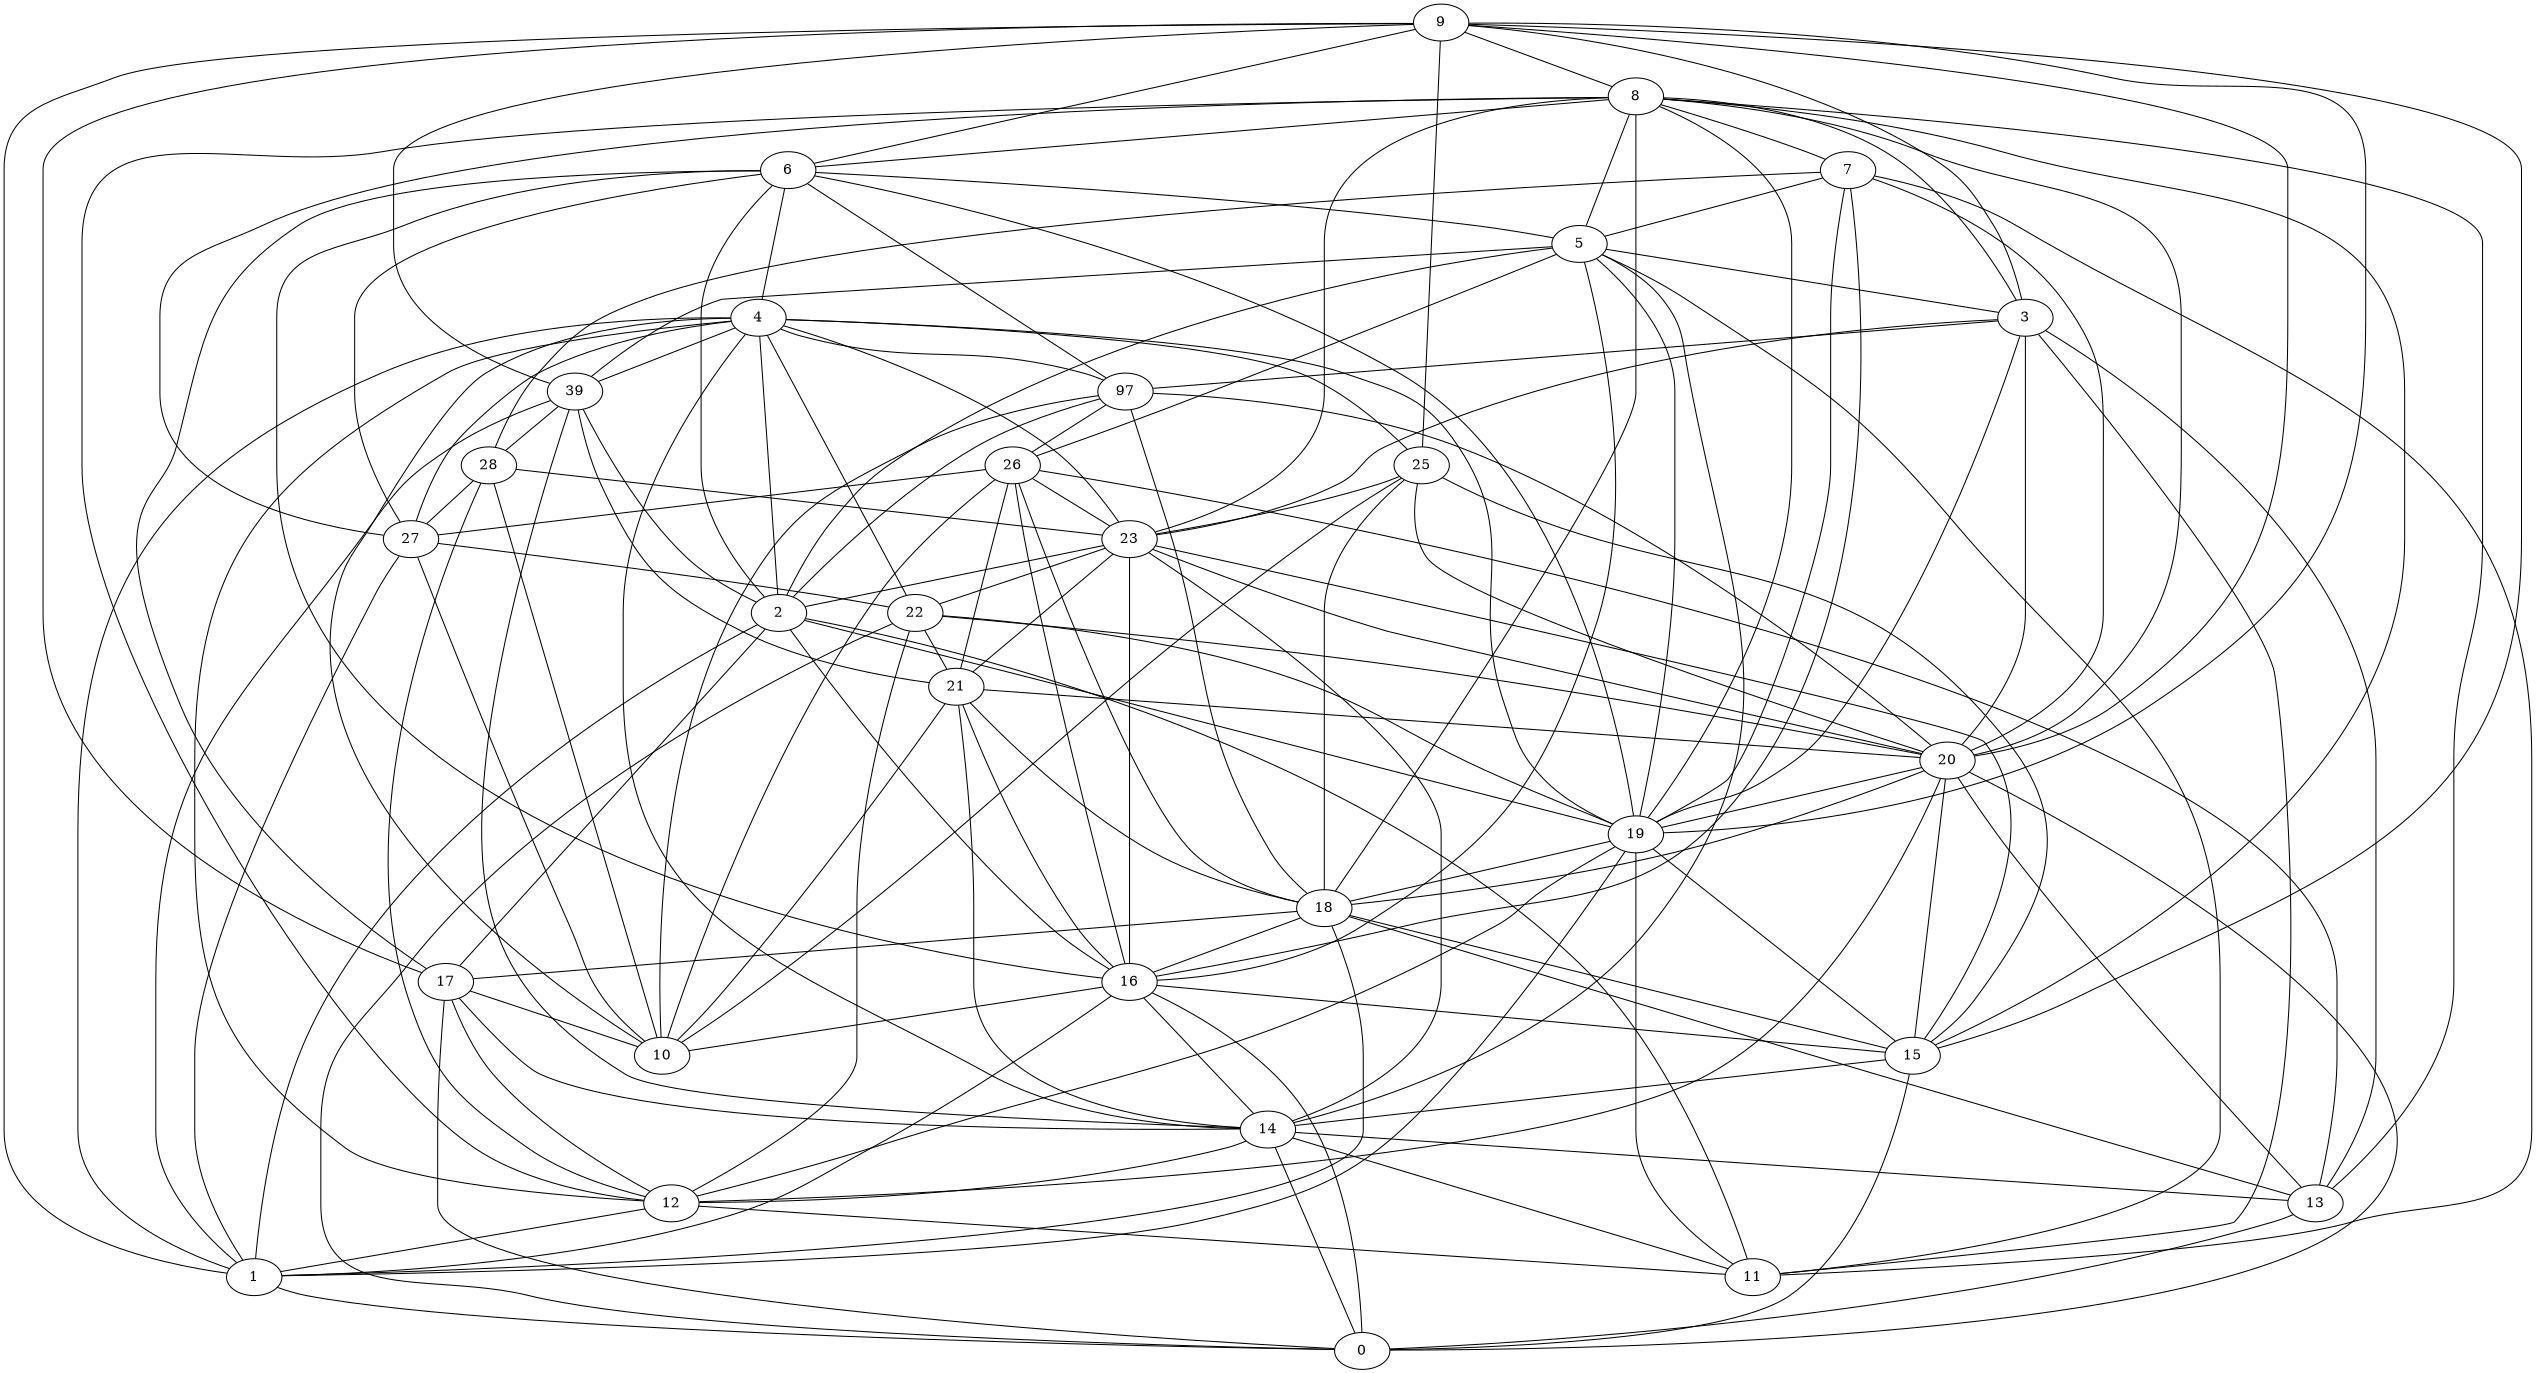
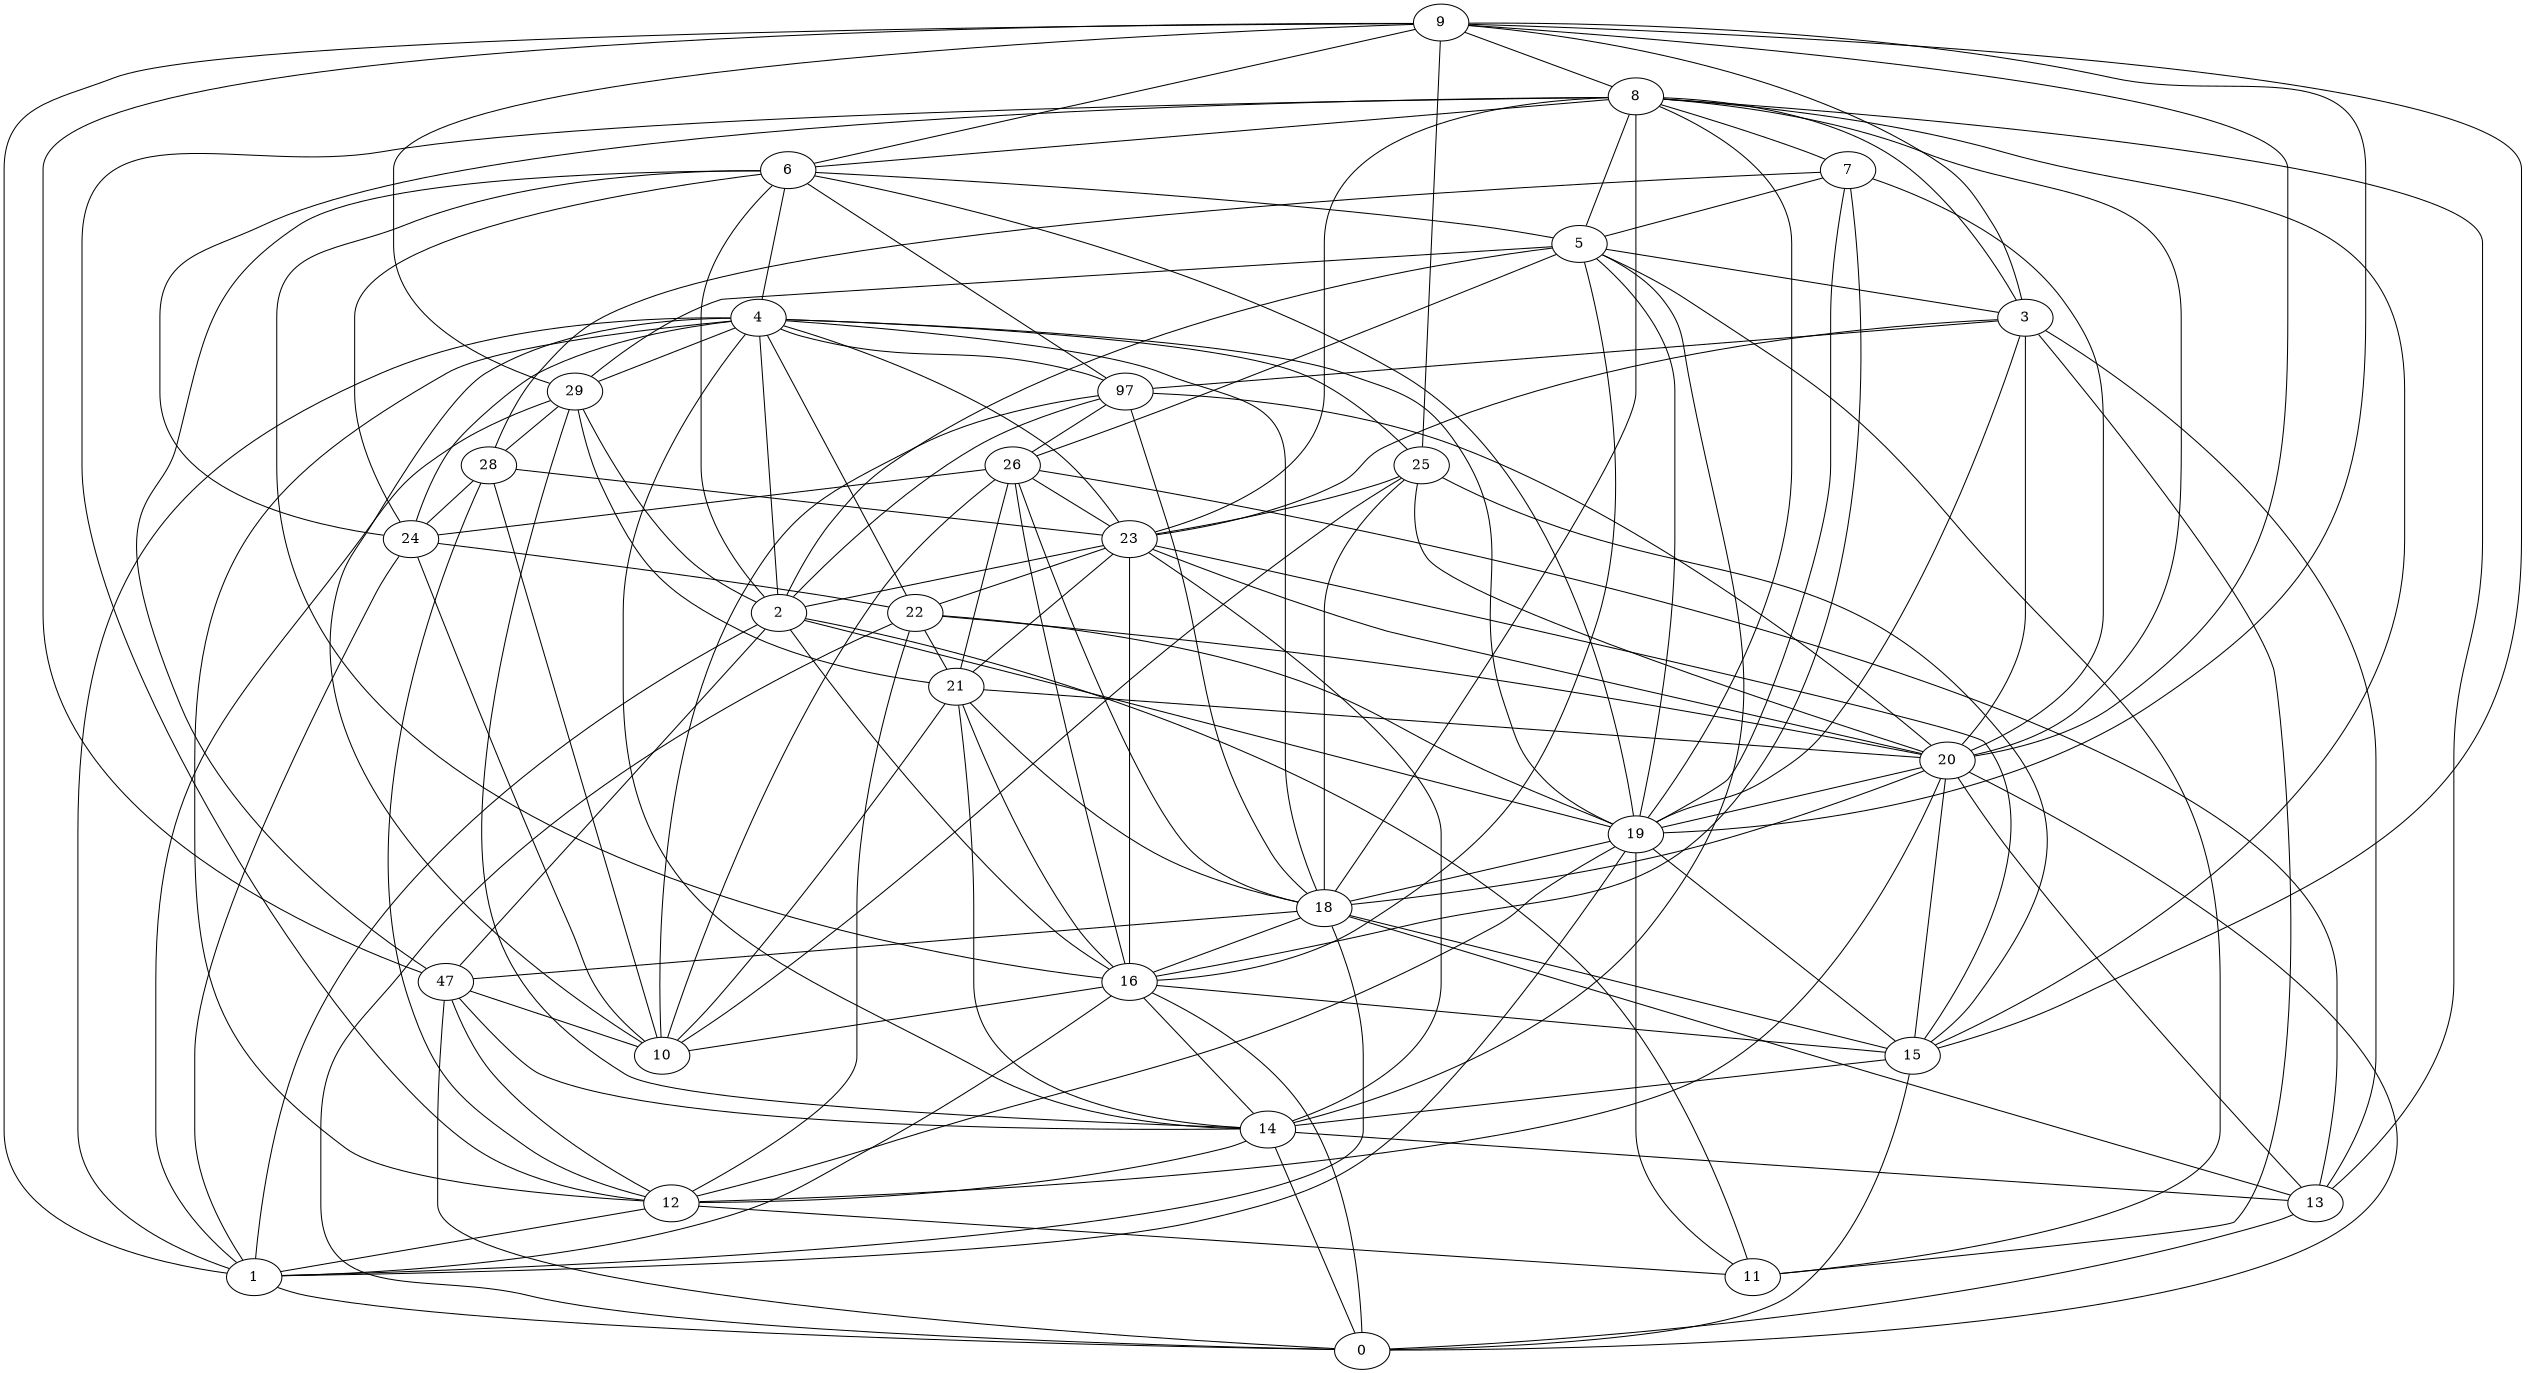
node "39": label "39" -> "29"
edge "4" -- "18": added
node "27": label "27" -> "24"
edge "7" -- "11": removed
node "17": label "17" -> "47"
edge "14" -- "11": removed
